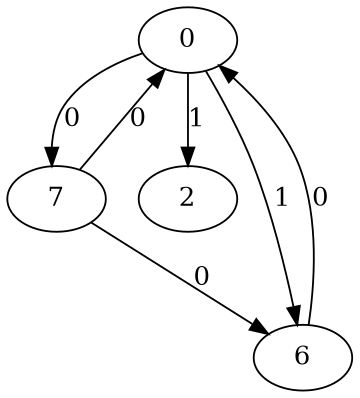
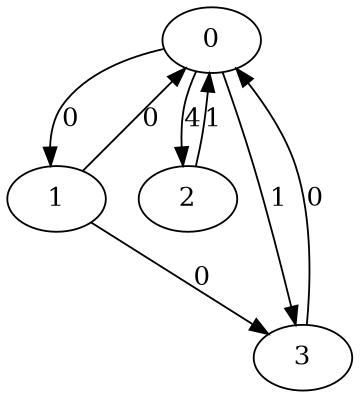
edge "0" -> "2": label "1" -> "4"
edge "2" -> "0": added, label "1"
node "7": label "7" -> "1"
node "6": label "6" -> "3"
